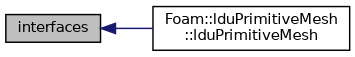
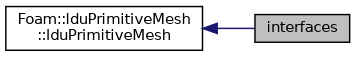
edge "Foam::lduPrimitiveMesh ::lduPrimitiveMesh" -> "interfaces": reversed
